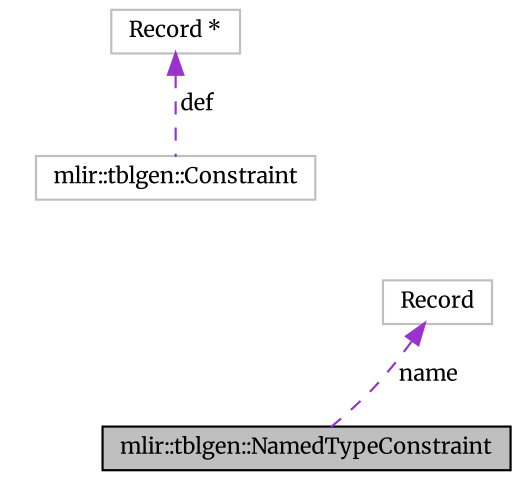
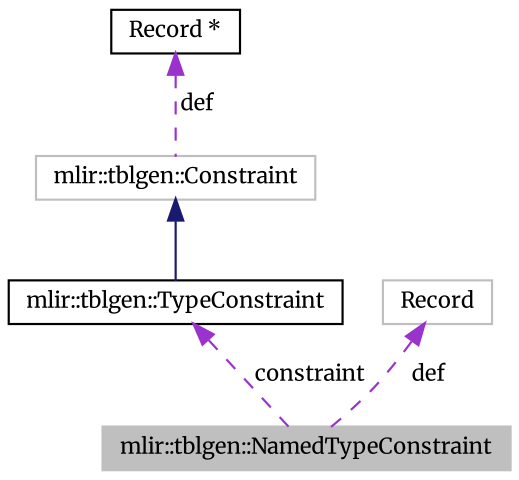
node "Record *": color grey75 -> black
node "mlir::tblgen::TypeConstraint": added
edge "mlir::tblgen::NamedTypeConstraint" -> "Record": label " name" -> " def"
node "mlir::tblgen::NamedTypeConstraint": color black -> grey75
